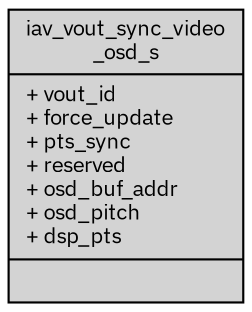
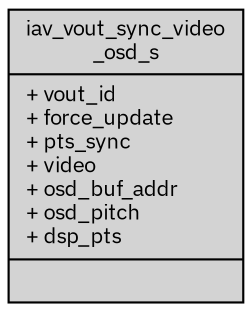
node "iav_vout_sync_video": text "+ reserved" -> "+ video"
